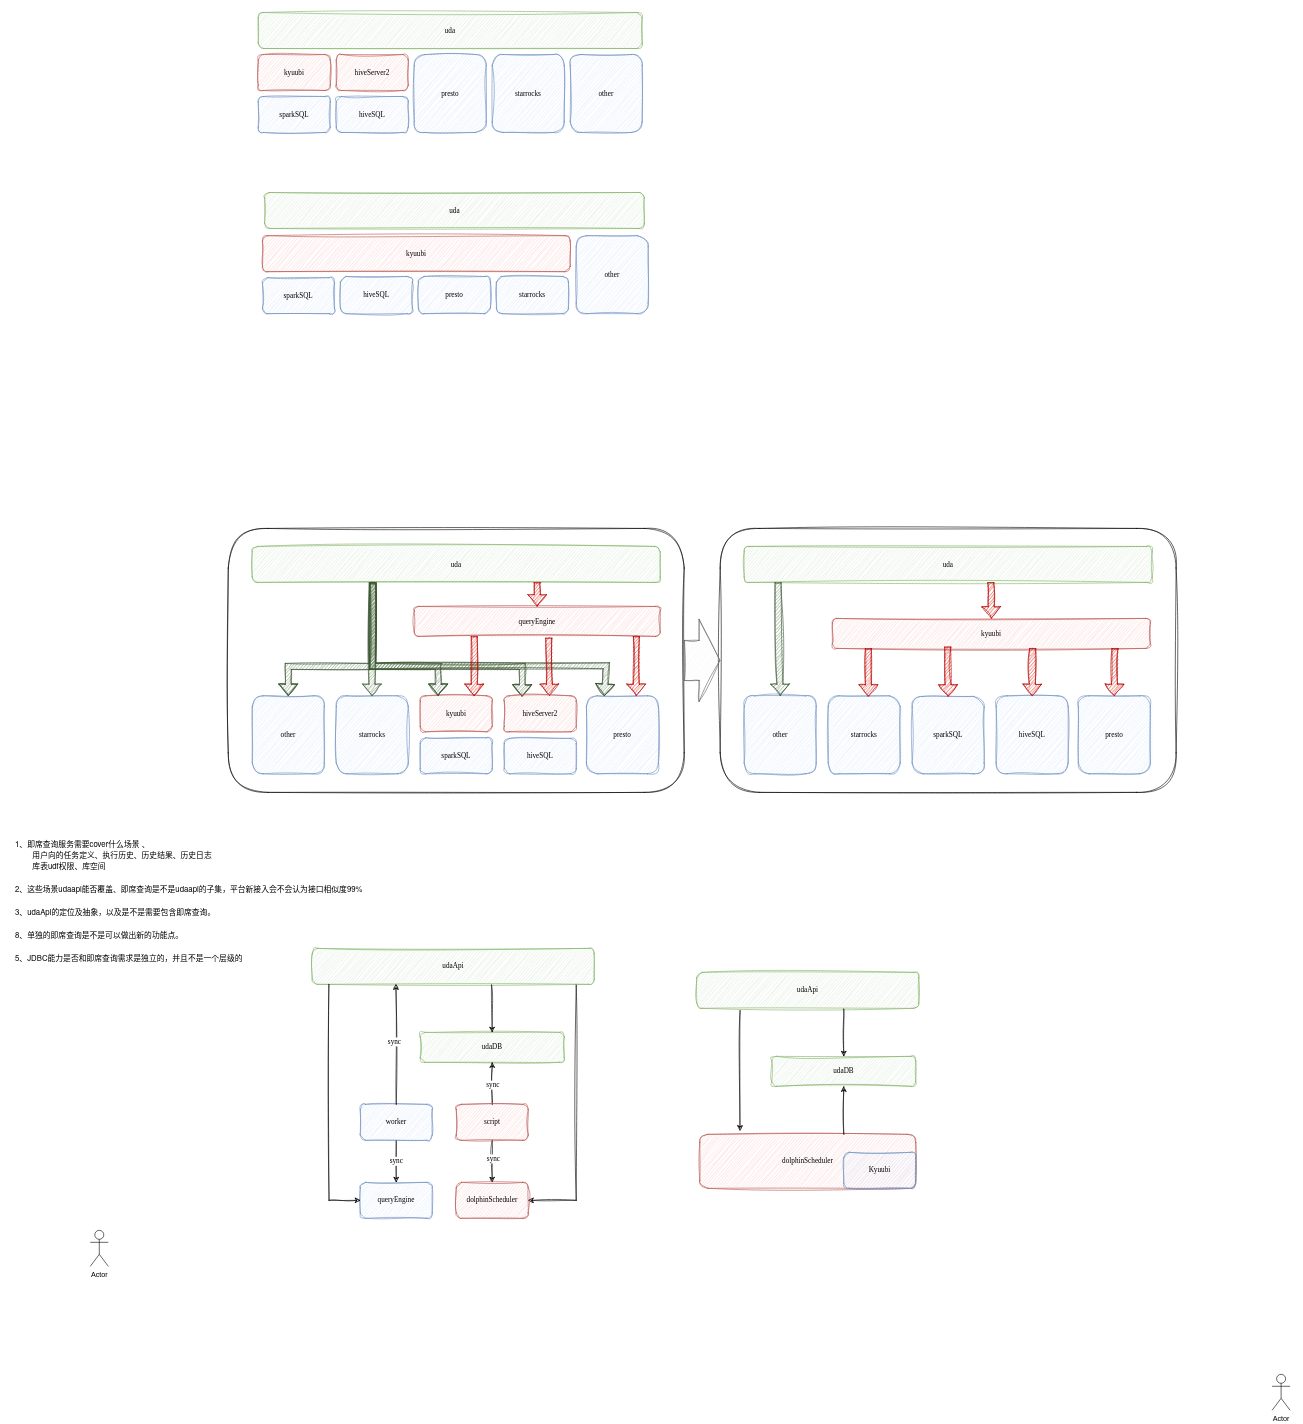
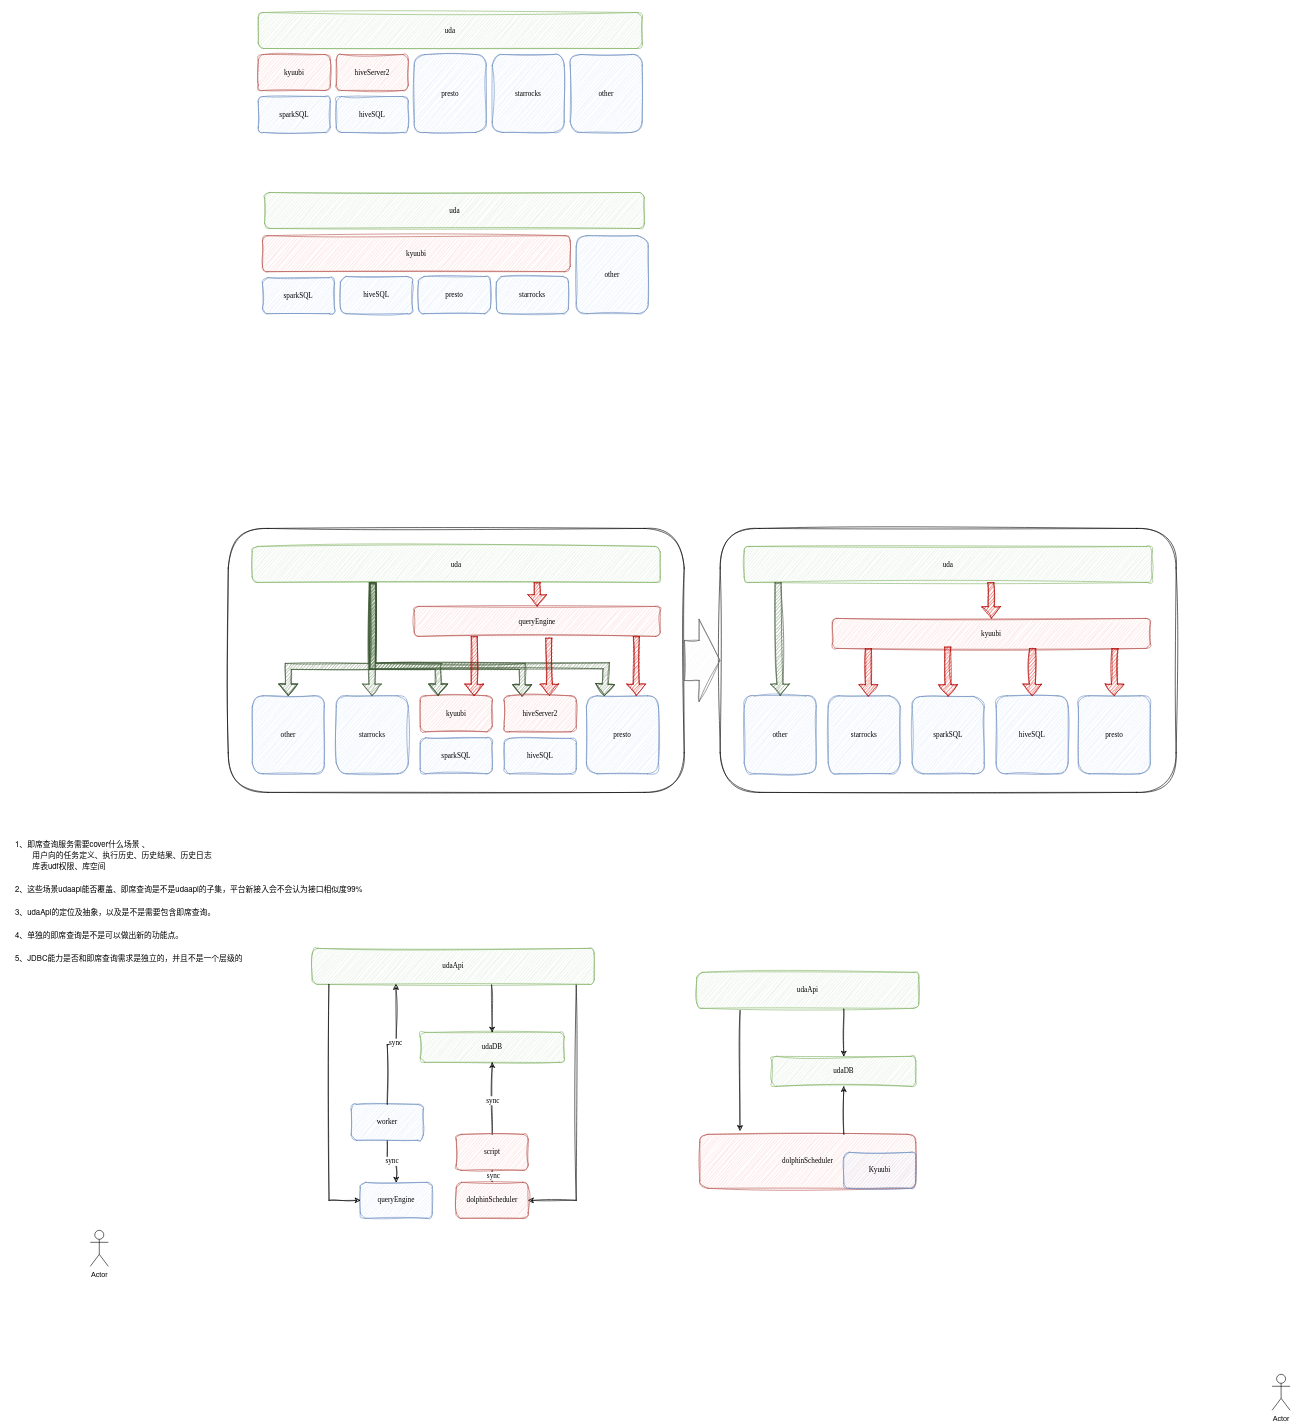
node "1、即席查询服务需要cover什么场景 、 用户向的任务定义、执行历史、历史结果、历史日志 库表udf权限、库空间 2、这些场景udaapi能否覆盖、即席查询是不是udaapi的子集，平台新接入会不会认为接口相似度99% 3、udaApi的定位及抽象，以及是不是需要包含即席查询。 8、单独的即席查询是不是可以做出新的功能点。 5、JDBC能力是否和即席查询需求是独立的，并且不是一个层级的": label "1、即席查询服务需要cover什么场景 、 用户向的任务定义、执行历史、历史结果、历史日志 库表udf权限、库空间 2、这些场景udaapi能否覆盖、即席查询是不是udaapi的子集，平台新接入会不会认为接口相似度99% 3、udaApi的定位及抽象，以及是不是需要包含即席查询。 8、单独的即席查询是不是可以做出新的功能点。 5、JDBC能力是否和即席查询需求是独立的，并且不是一个层级的" -> "1、即席查询服务需要cover什么场景 、 用户向的任务定义、执行历史、历史结果、历史日志 库表udf权限、库空间 2、这些场景udaapi能否覆盖、即席查询是不是udaapi的子集，平台新接入会不会认为接口相似度99% 3、udaApi的定位及抽象，以及是不是需要包含即席查询。 4、单独的即席查询是不是可以做出新的功能点。 5、JDBC能力是否和即席查询需求是独立的，并且不是一个层级的"
node "worker": moved (396, 1122) -> (387, 1122)
node "script": moved (492, 1122) -> (492, 1152)
